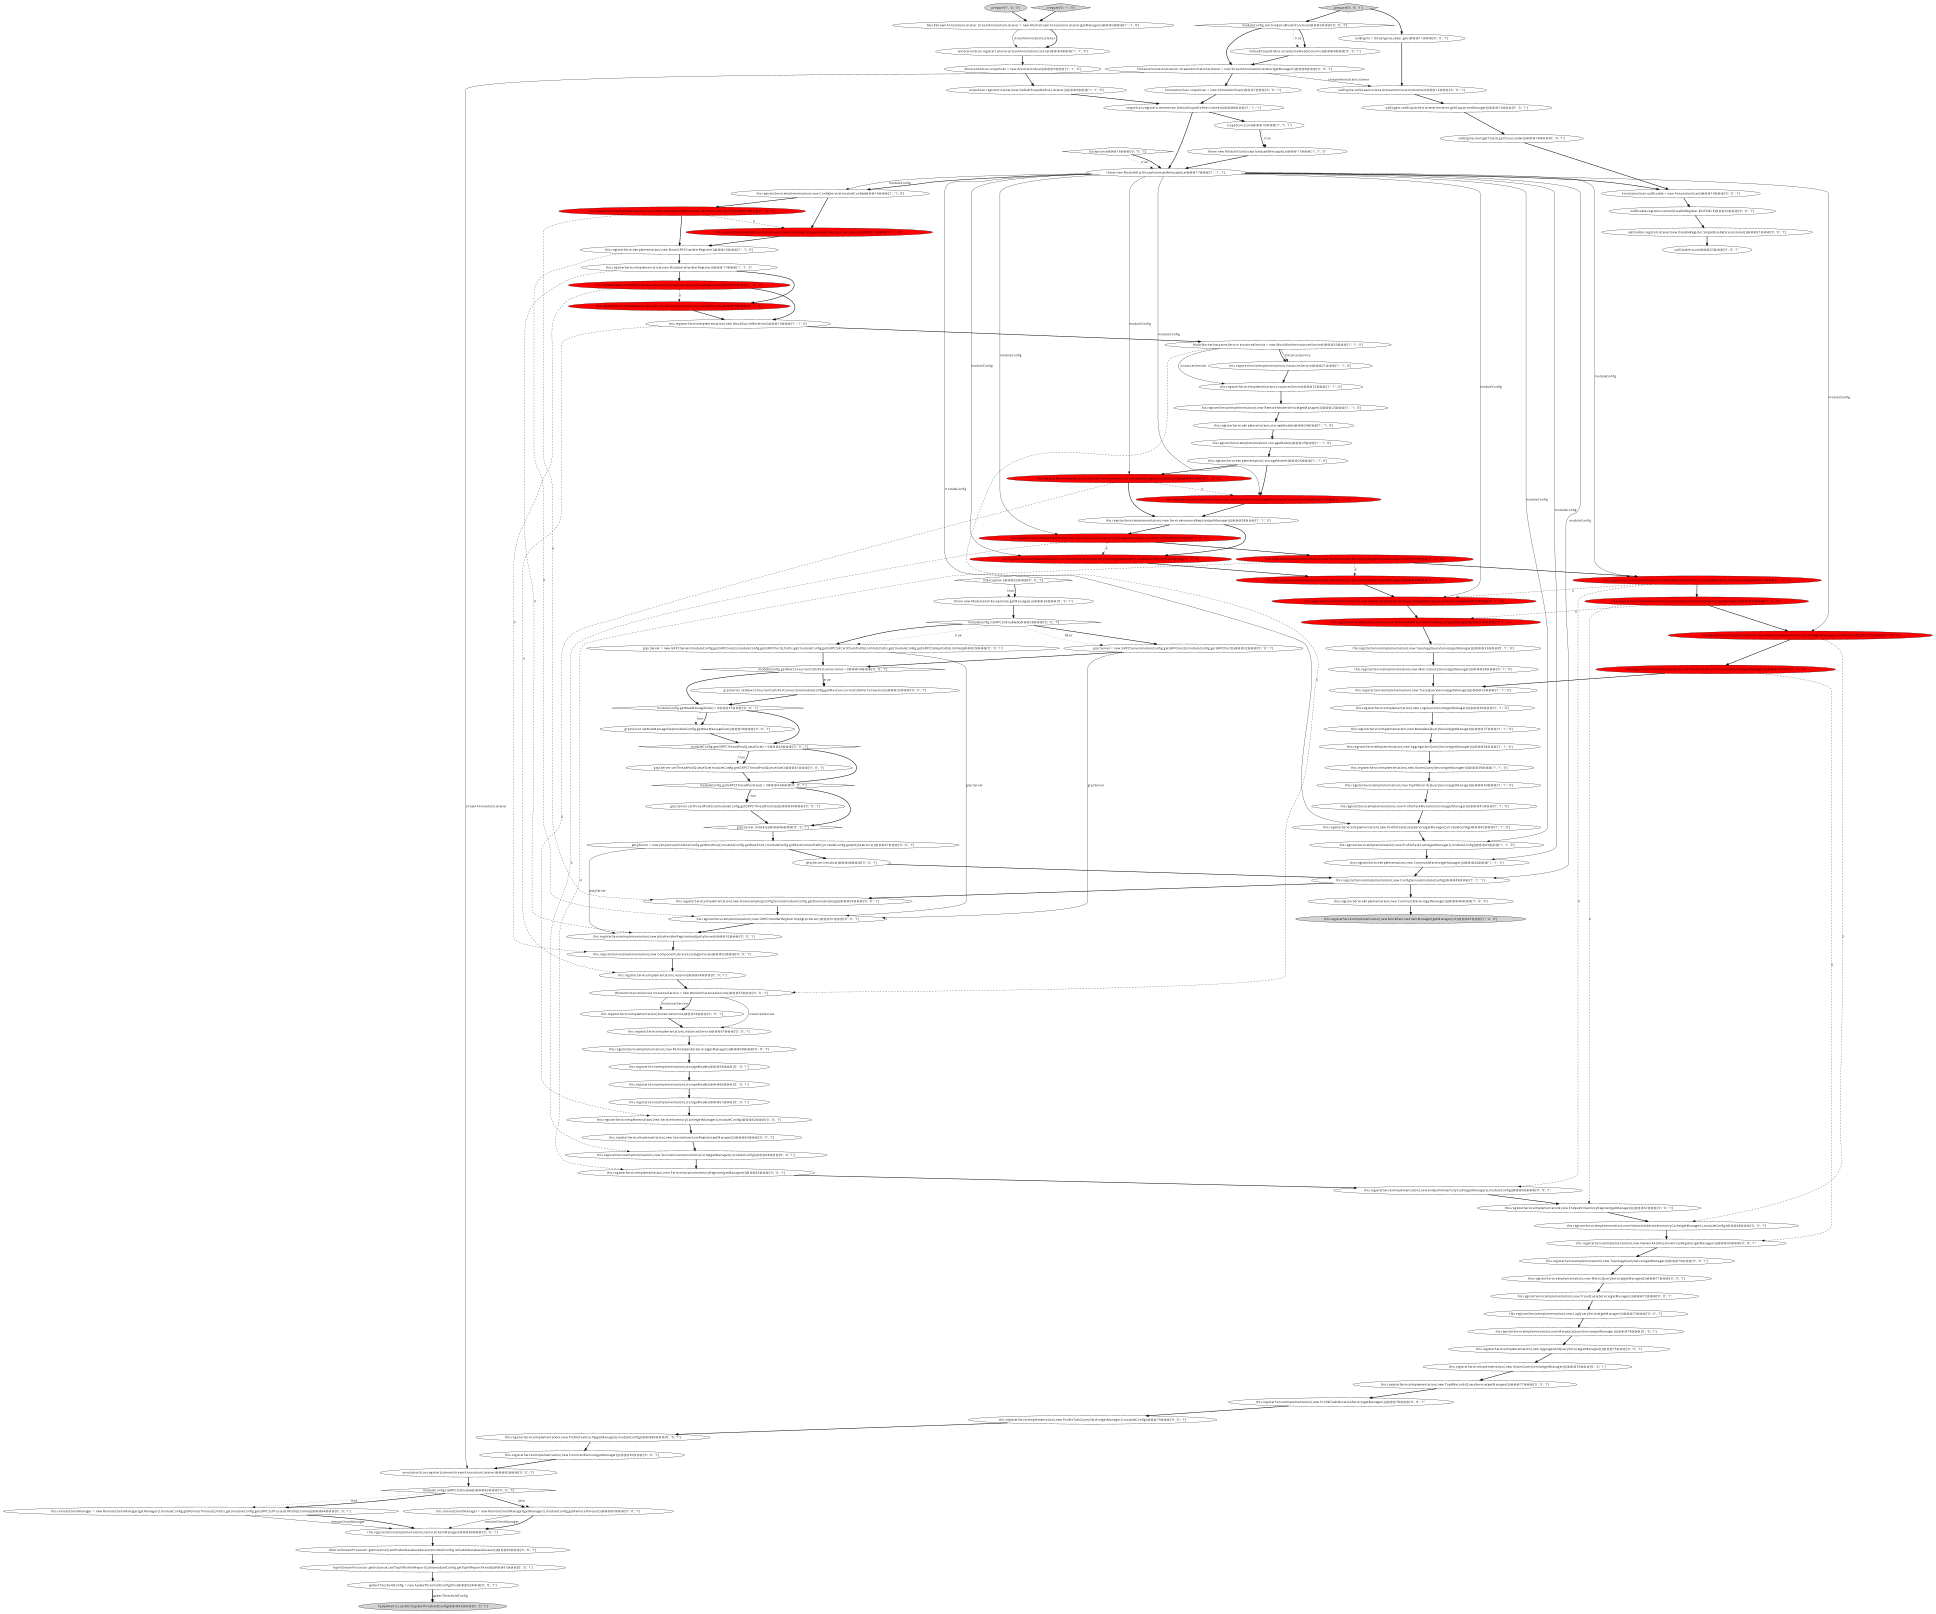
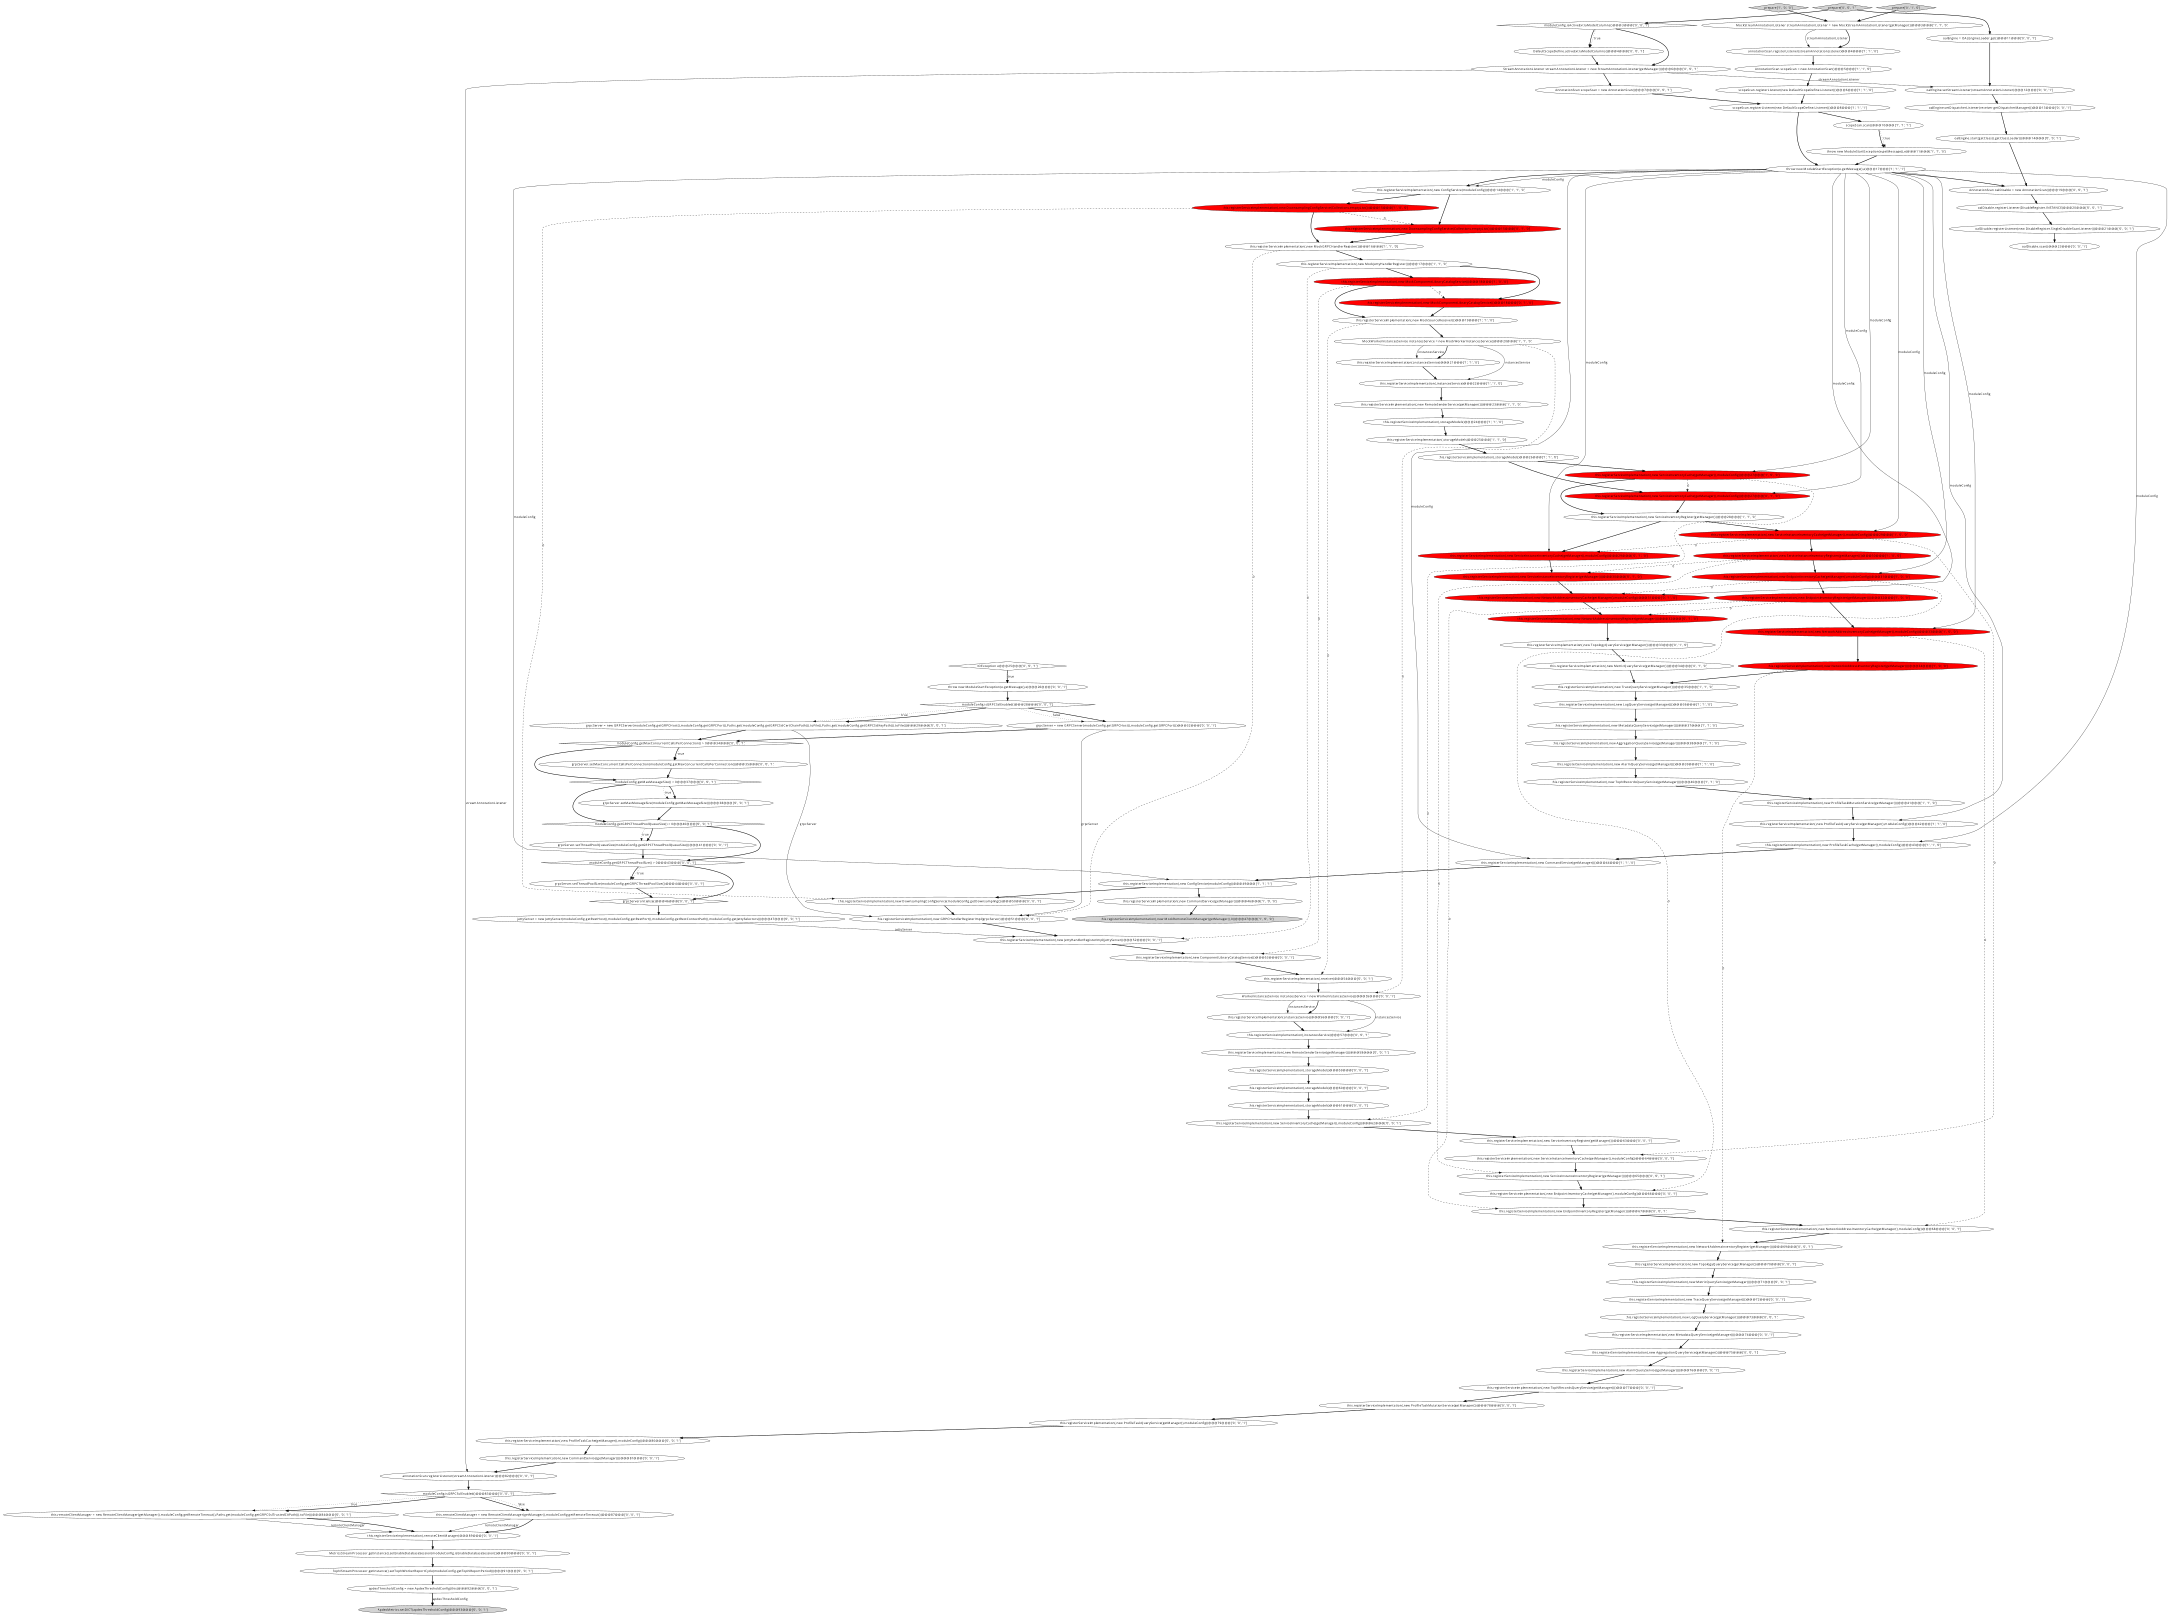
node "prepare['1', '0', '0']": shape ellipse -> diamond
node "Exception e@@@16@@@['0', '0', '1']": removed
node "jettyServer.initialize()@@@48@@@['0', '0', '1']": removed
